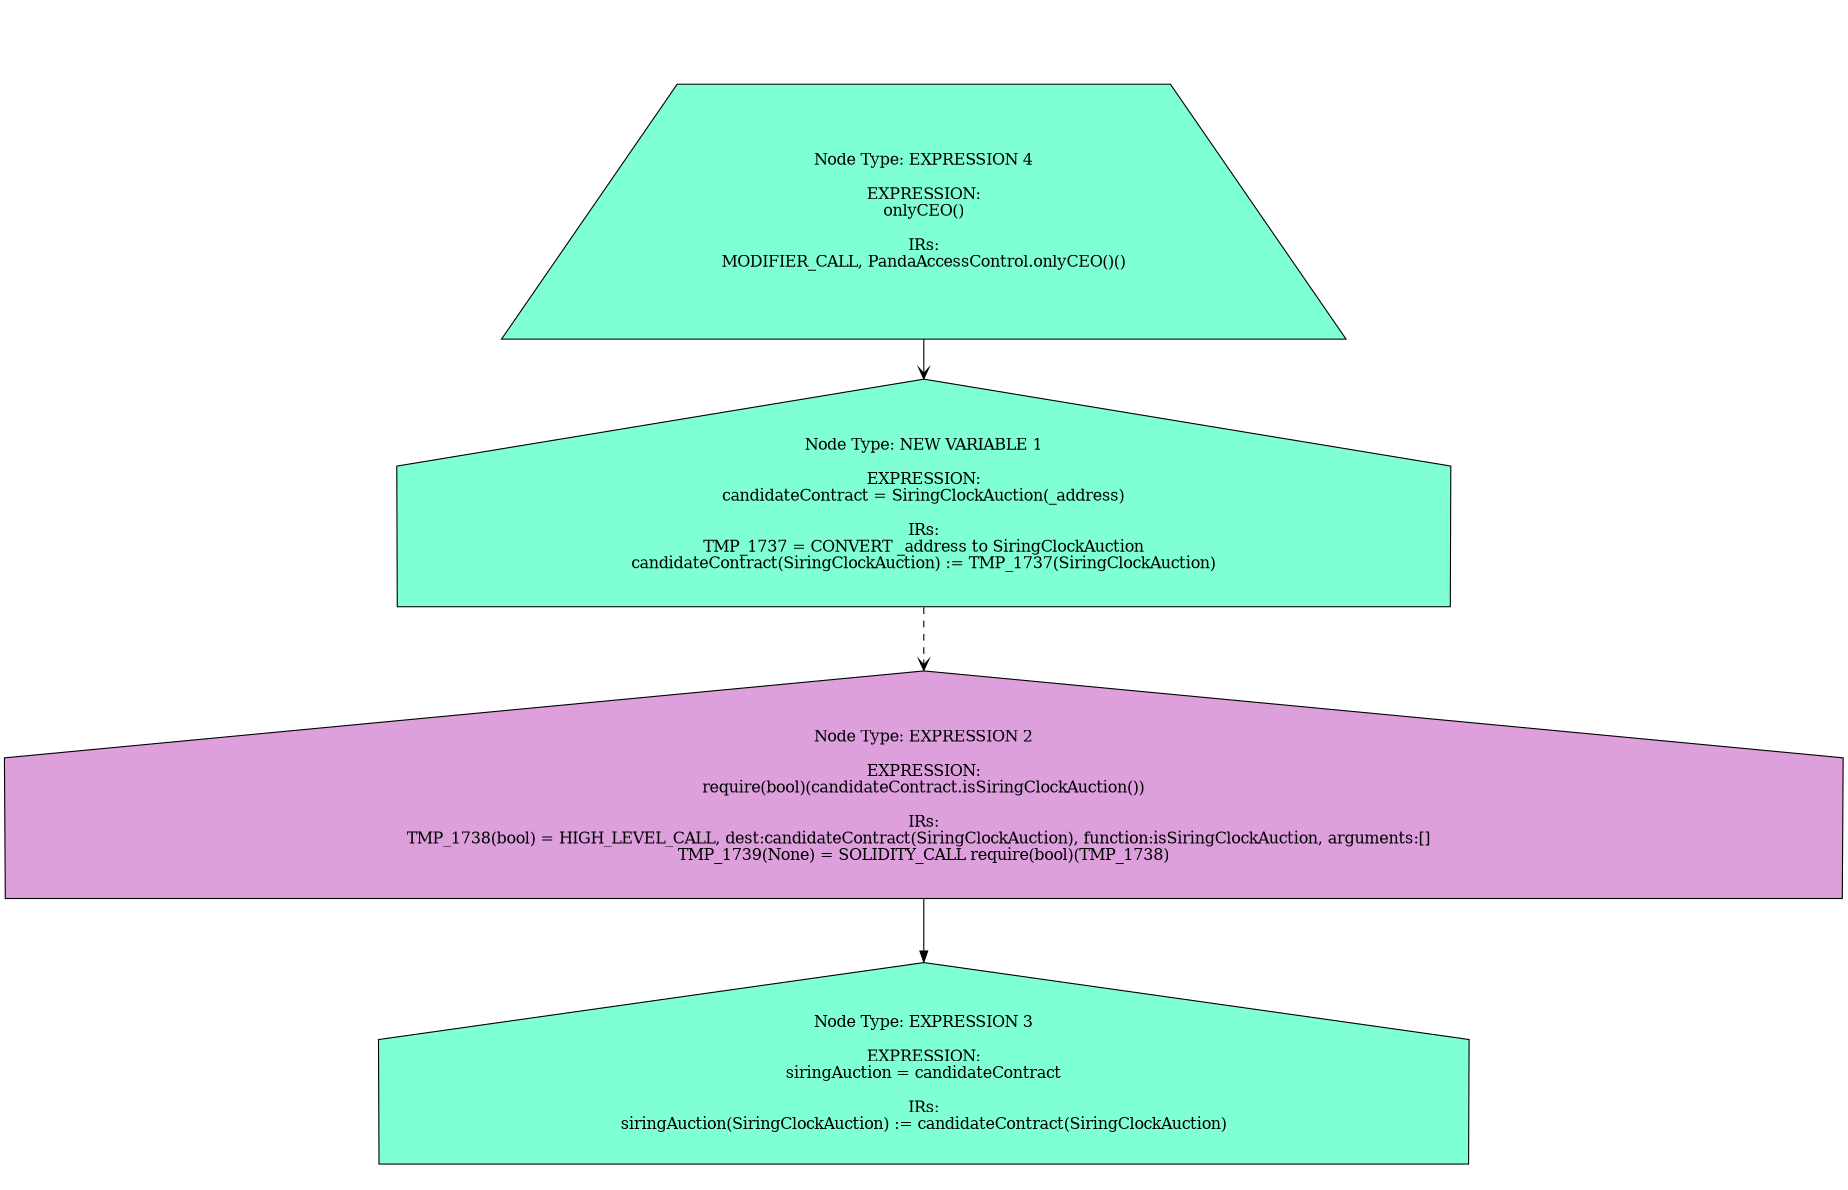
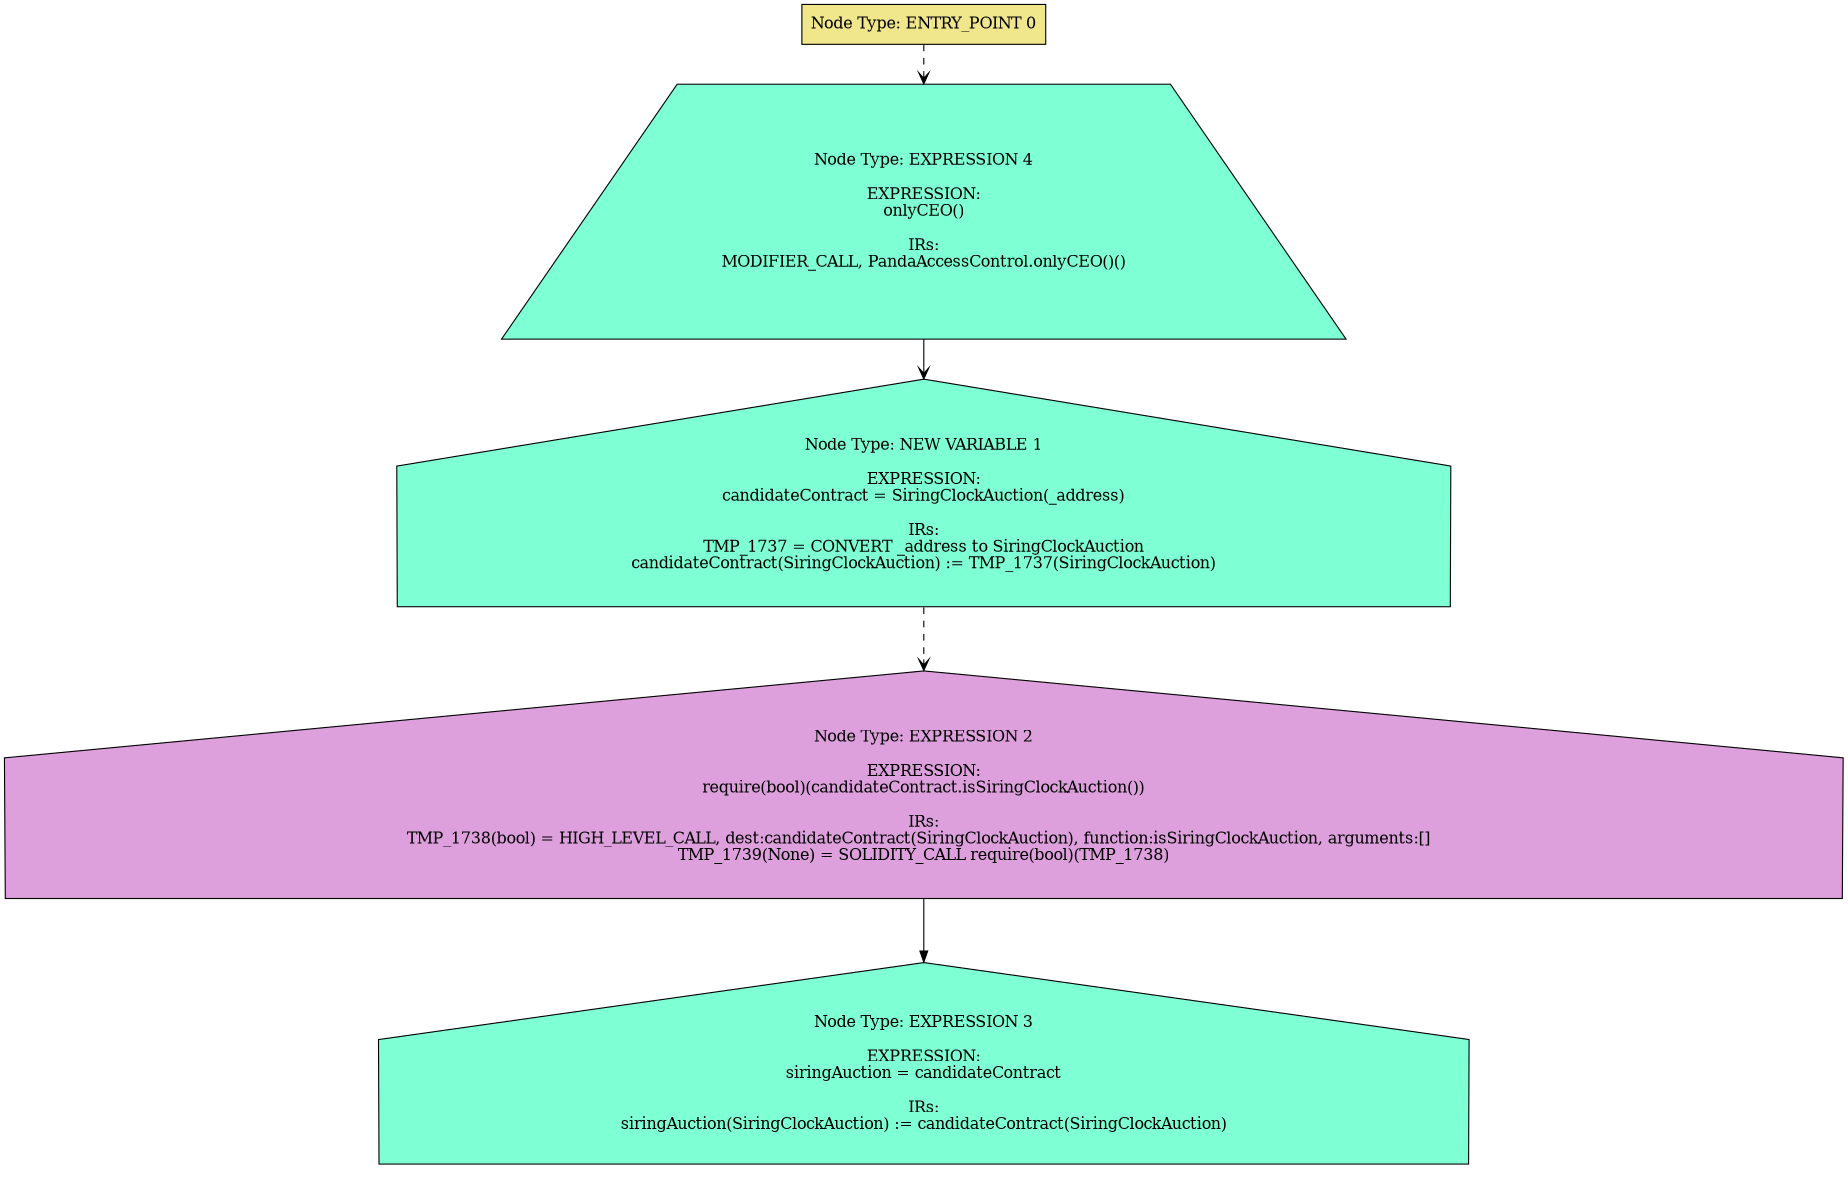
node "Node Type: ENTRY_POINT 0": added
